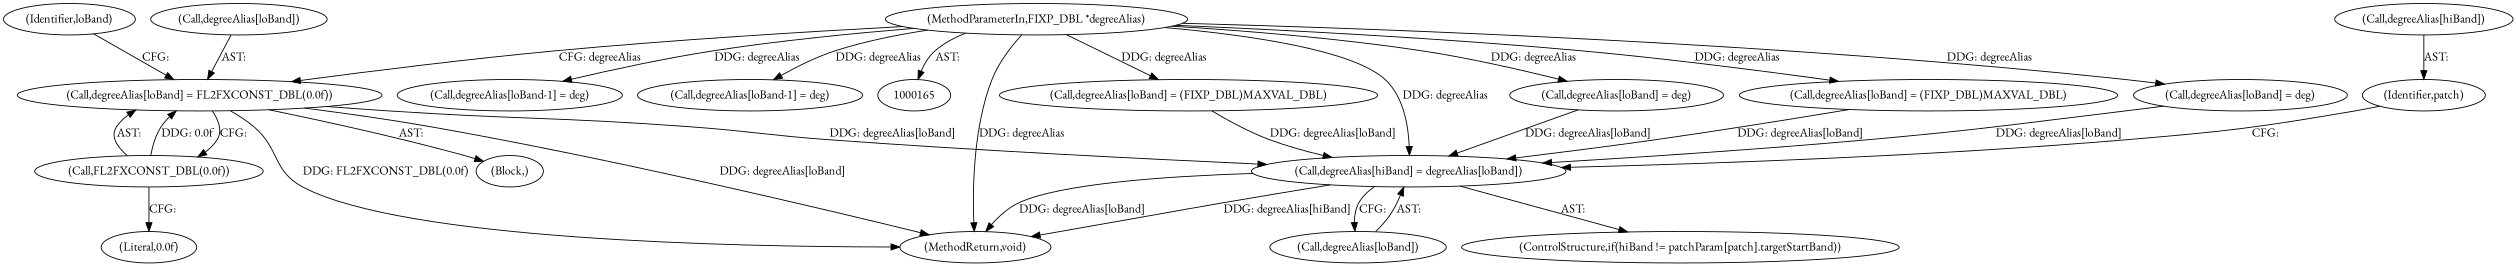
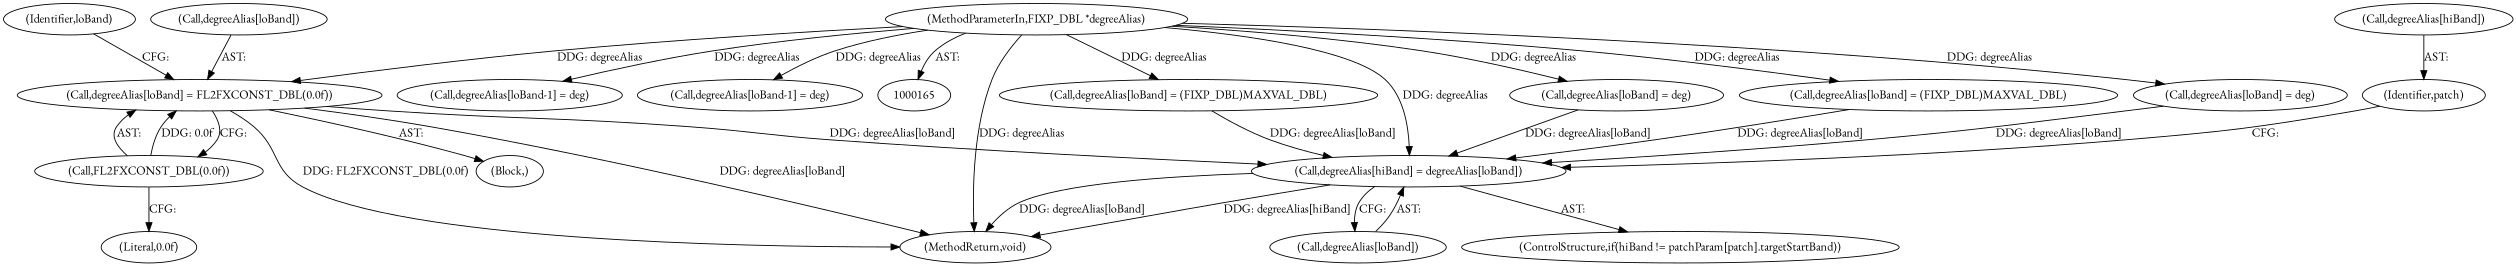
edge "(MethodParameterIn,FIXP_DBL *degreeAlias)" -> "(Call,degreeAlias[loBand] = FL2FXCONST_DBL(0.0f))": label "CFG: degreeAlias" -> "DDG: degreeAlias"
